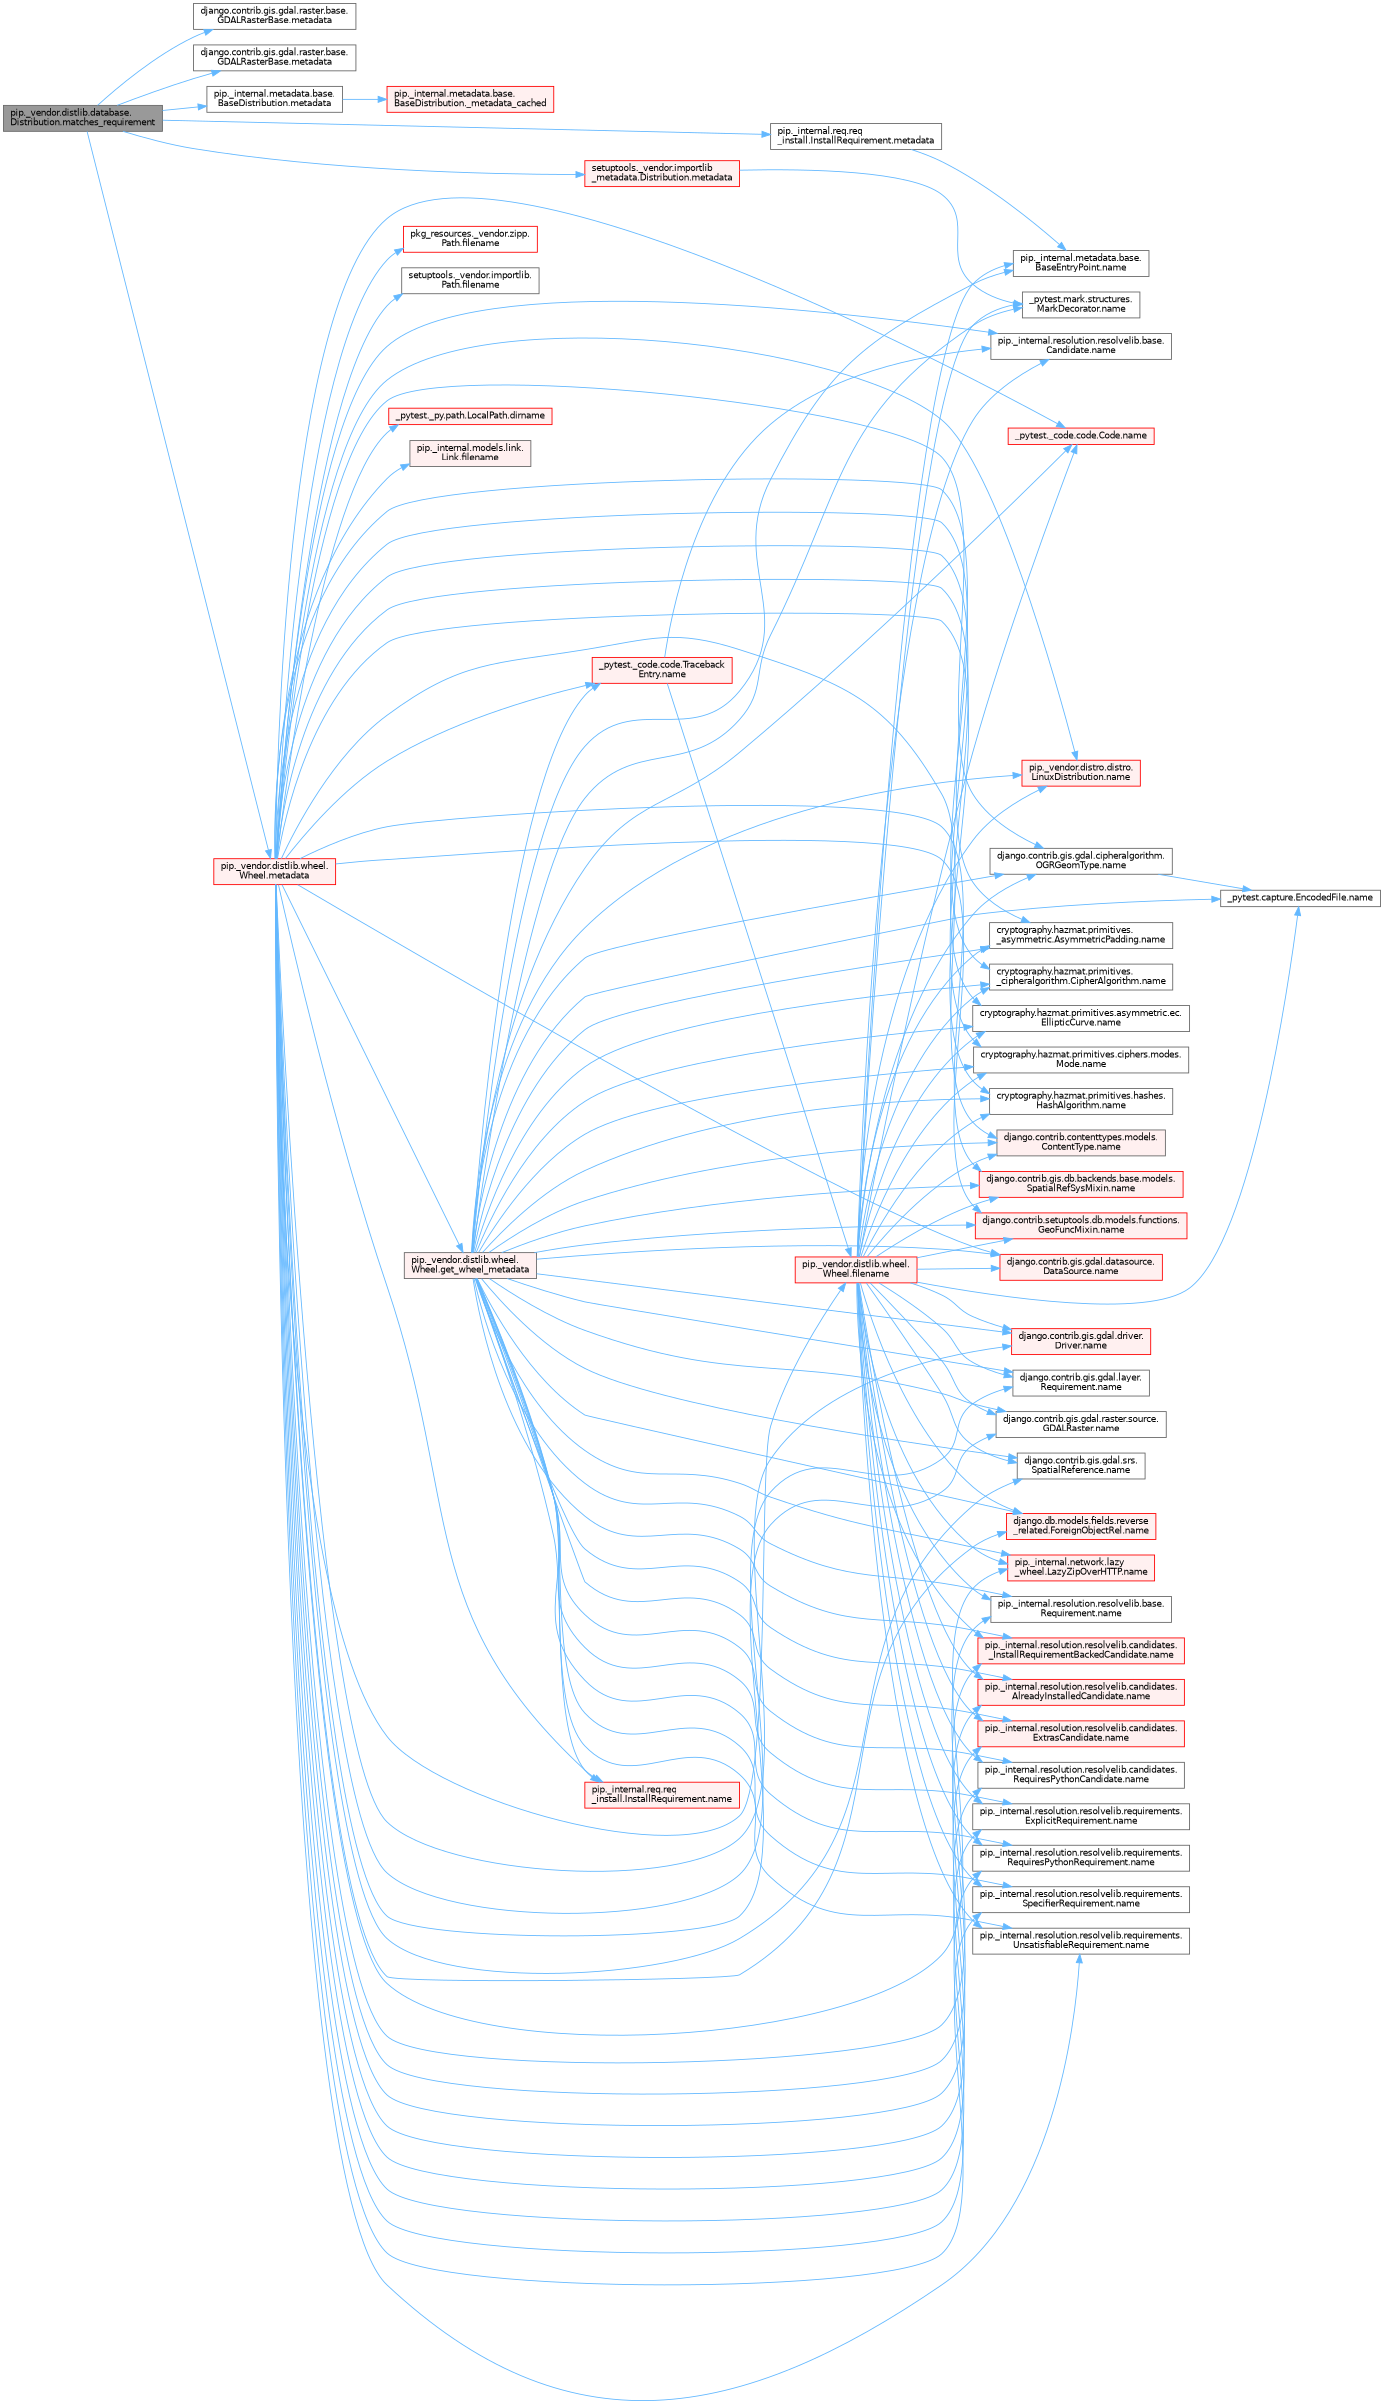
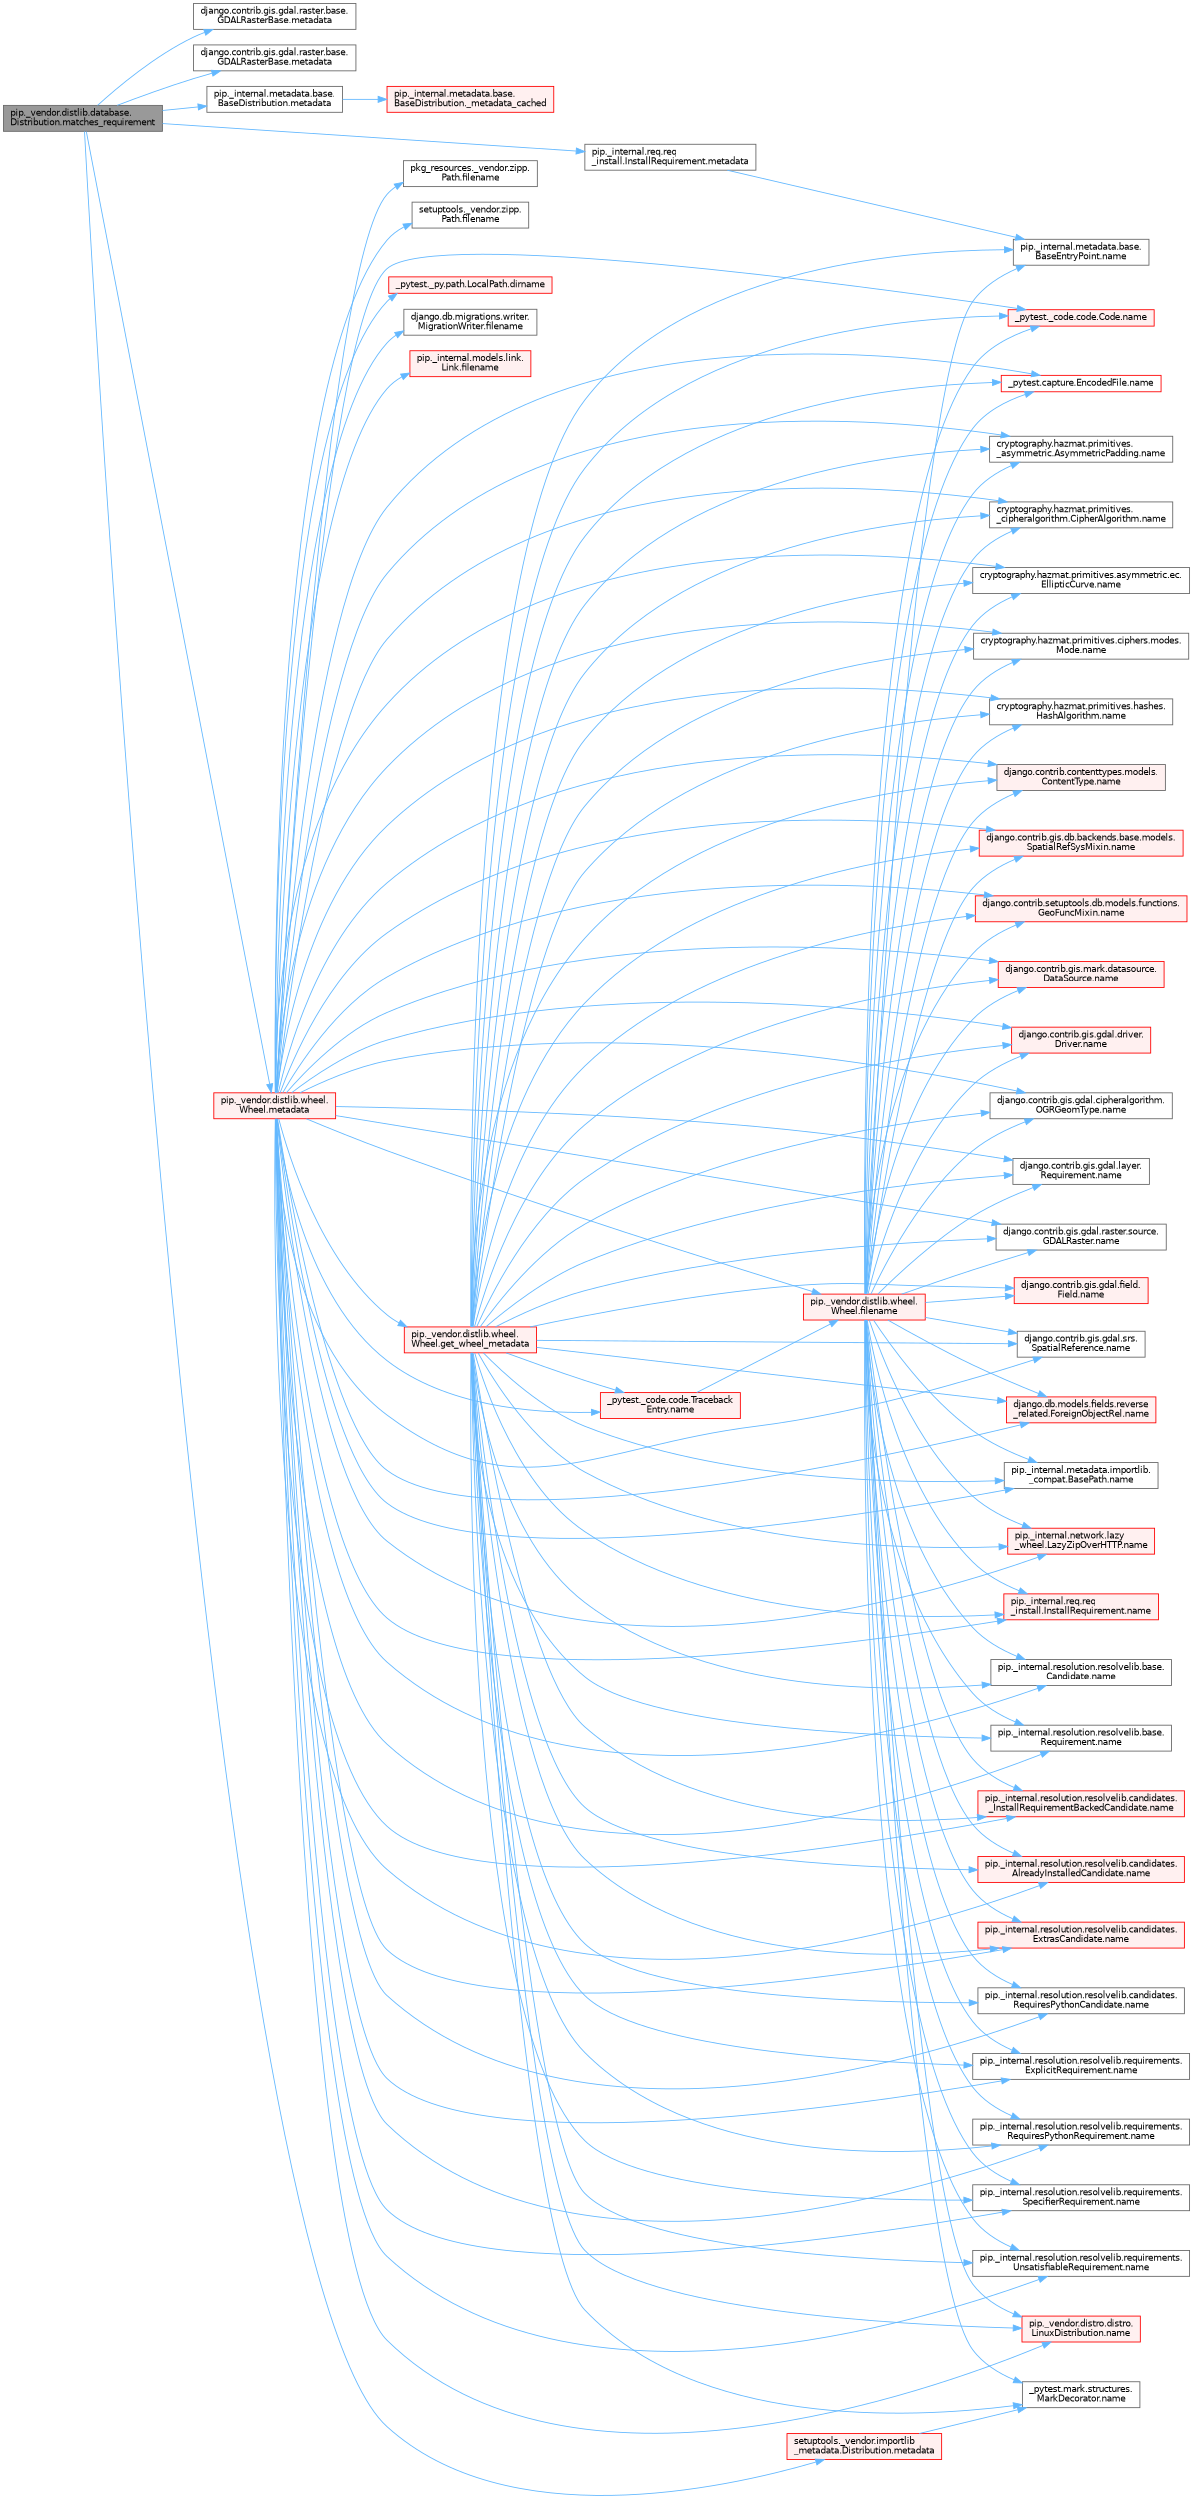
node "pkg_resources._vendor.zipp. Path.filename": color red -> grey40
node "setuptools._vendor.importlib. Path.filename": label "setuptools._vendor.importlib. Path.filename" -> "setuptools._vendor.zipp. Path.filename"
node "django.db.migrations.writer. MigrationWriter.filename": added
edge "_pytest._code.code.Traceback Entry.name" -> "pip._internal.resolution.resolvelib.base. Candidate.name": now "pip._vendor.distlib.wheel. Wheel.get_wheel_metadata" -> "pip._internal.resolution.resolvelib.base. Candidate.name"
node "pip._internal.models.link. Link.filename": color grey40 -> red
edge "django.contrib.gis.gdal.cipheralgorithm. OGRGeomType.name" -> "_pytest.capture.EncodedFile.name": now "pip._vendor.distlib.wheel. Wheel.metadata" -> "_pytest.capture.EncodedFile.name"
node "_pytest.capture.EncodedFile.name": color grey40 -> red
node "pip._vendor.distlib.wheel. Wheel.get_wheel_metadata": color grey40 -> red
node "django.contrib.gis.gdal.datasource. DataSource.name": label "django.contrib.gis.gdal.datasource. DataSource.name" -> "django.contrib.gis.mark.datasource. DataSource.name"
node "django.contrib.gis.gdal.field. Field.name": added
edge "pip._vendor.distlib.wheel. Wheel.filename" -> "pip._internal.req.req _install.InstallRequirement.name": added
node "pip._internal.metadata.importlib. _compat.BasePath.name": added
